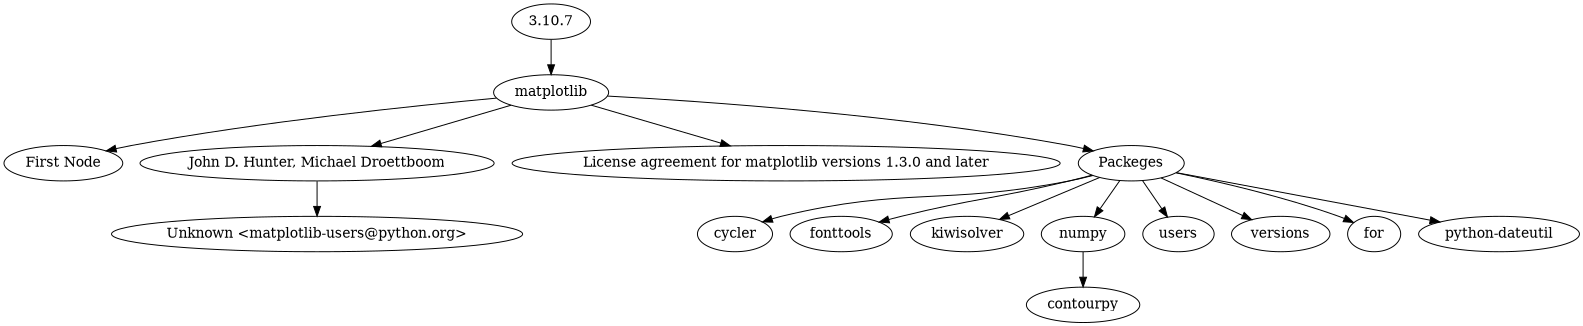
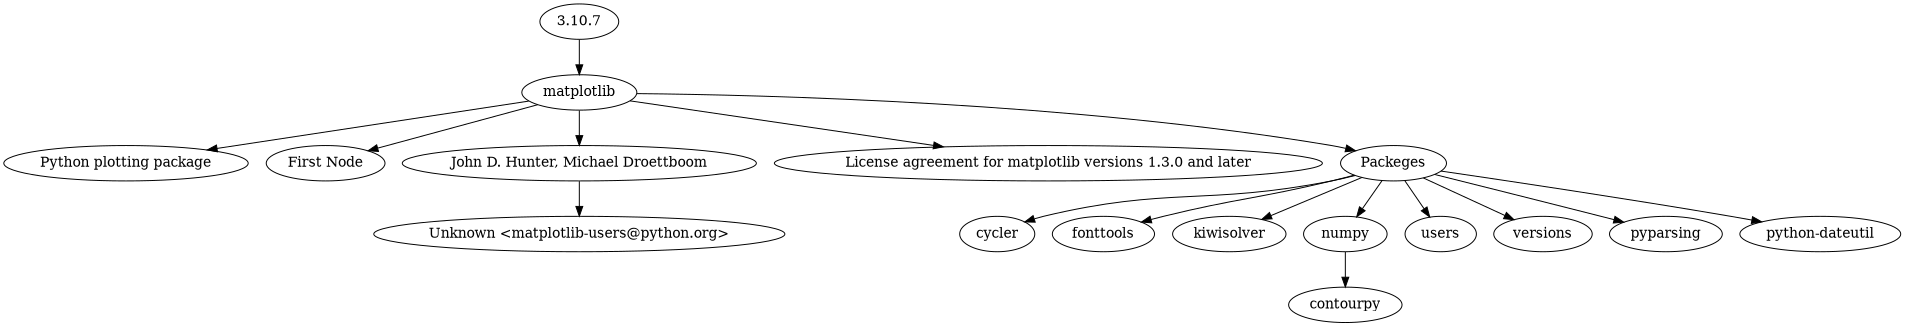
node "Python plotting package": added
node "for": label "for" -> "pyparsing"
